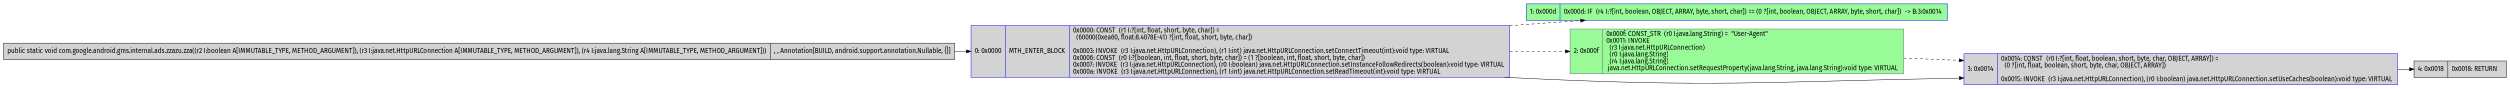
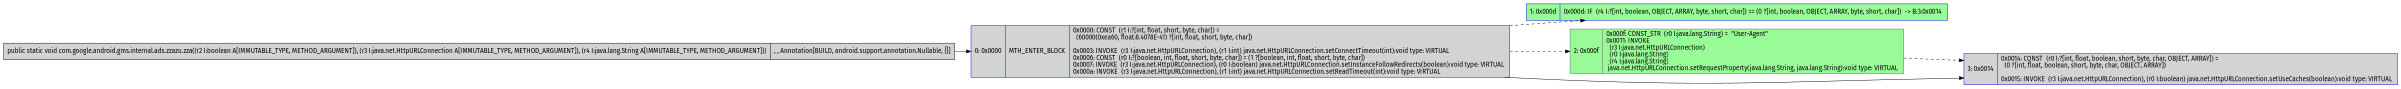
node "4: 0x0018": removed
